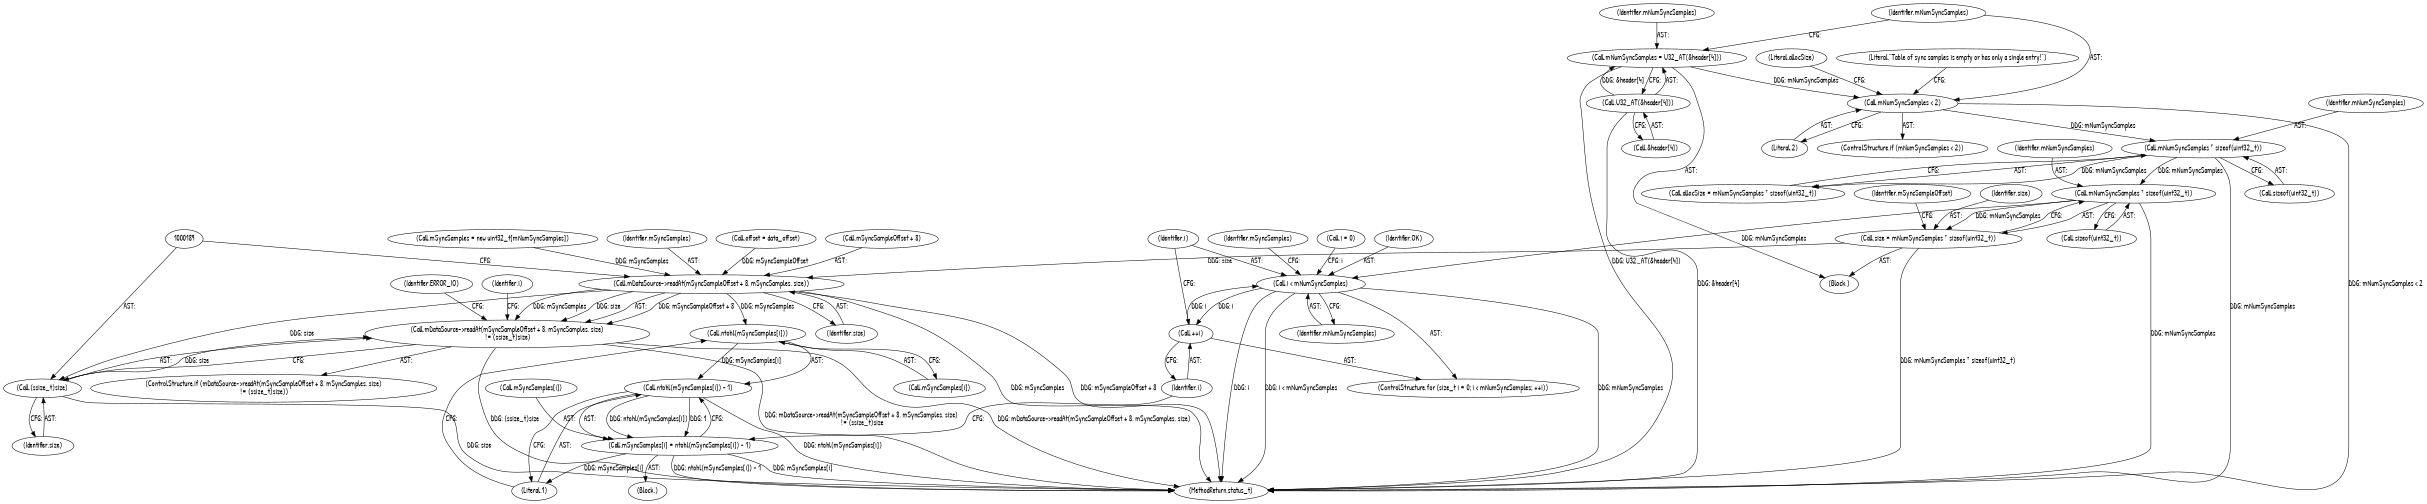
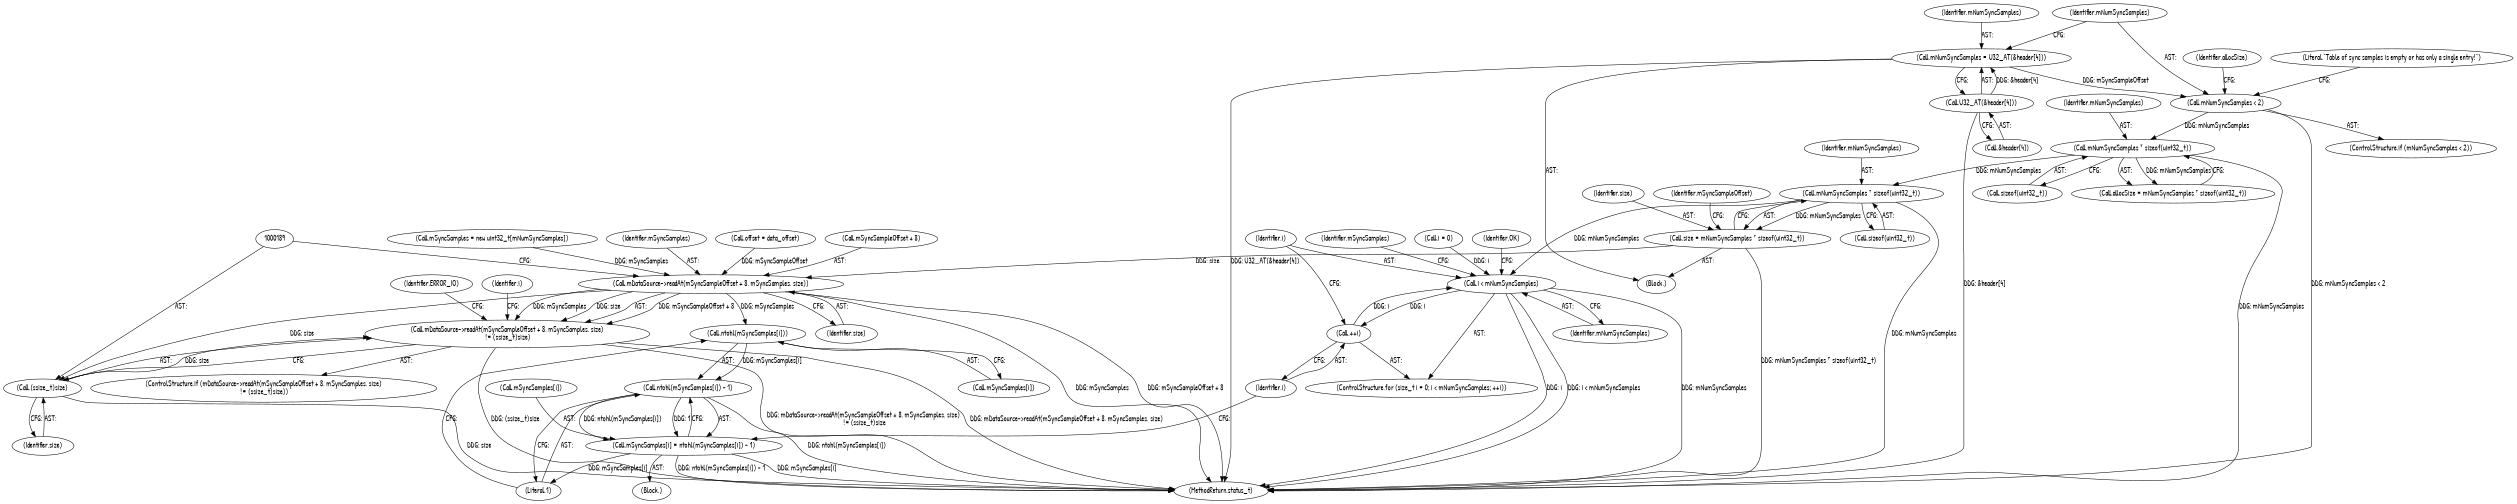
node "(Literal,allocSize)": label "(Literal,allocSize)" -> "(Identifier,allocSize)"
edge "(Call,mNumSyncSamples = U32_AT(&header[4]))" -> "(Call,mNumSyncSamples < 2)": label "DDG: mNumSyncSamples" -> "DDG: mSyncSampleOffset"
node "(Literal,2)": removed
edge "(Call,i = 0)" -> "(Call,i < mNumSyncSamples)": label "CFG: i" -> "DDG: i"
edge "(Identifier,OK)" -> "(Call,i < mNumSyncSamples)": label "AST: " -> "CFG: "
